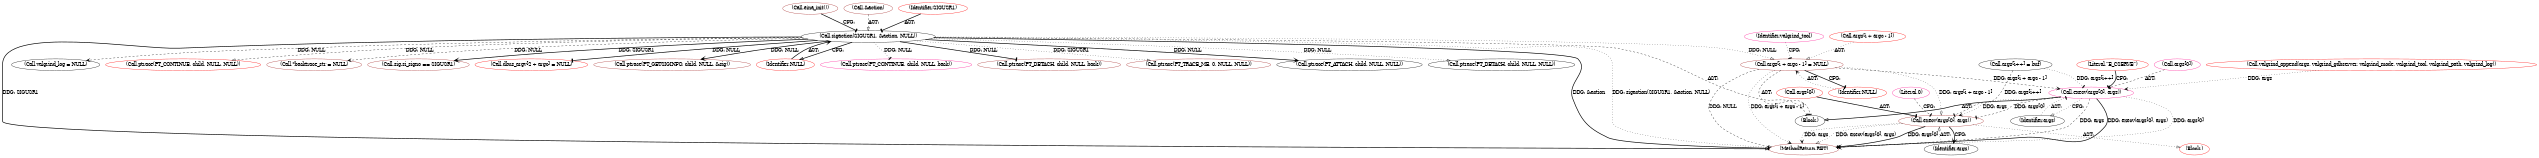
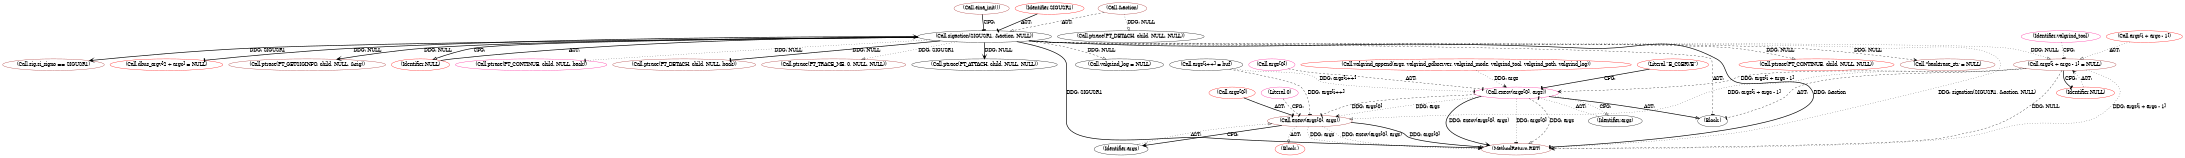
edge "(Call,sigaction(SIGUSR1, &action, NULL))" -> "(Call,valgrind_log = NULL)": arrowhead vee -> onormal
edge "(Call,sigaction(SIGUSR1, &action, NULL))" -> "(Call,ptrace(PT_DETACH, child, NULL, NULL))": now "(Call,&action)" -> "(Call,ptrace(PT_DETACH, child, NULL, NULL))"
